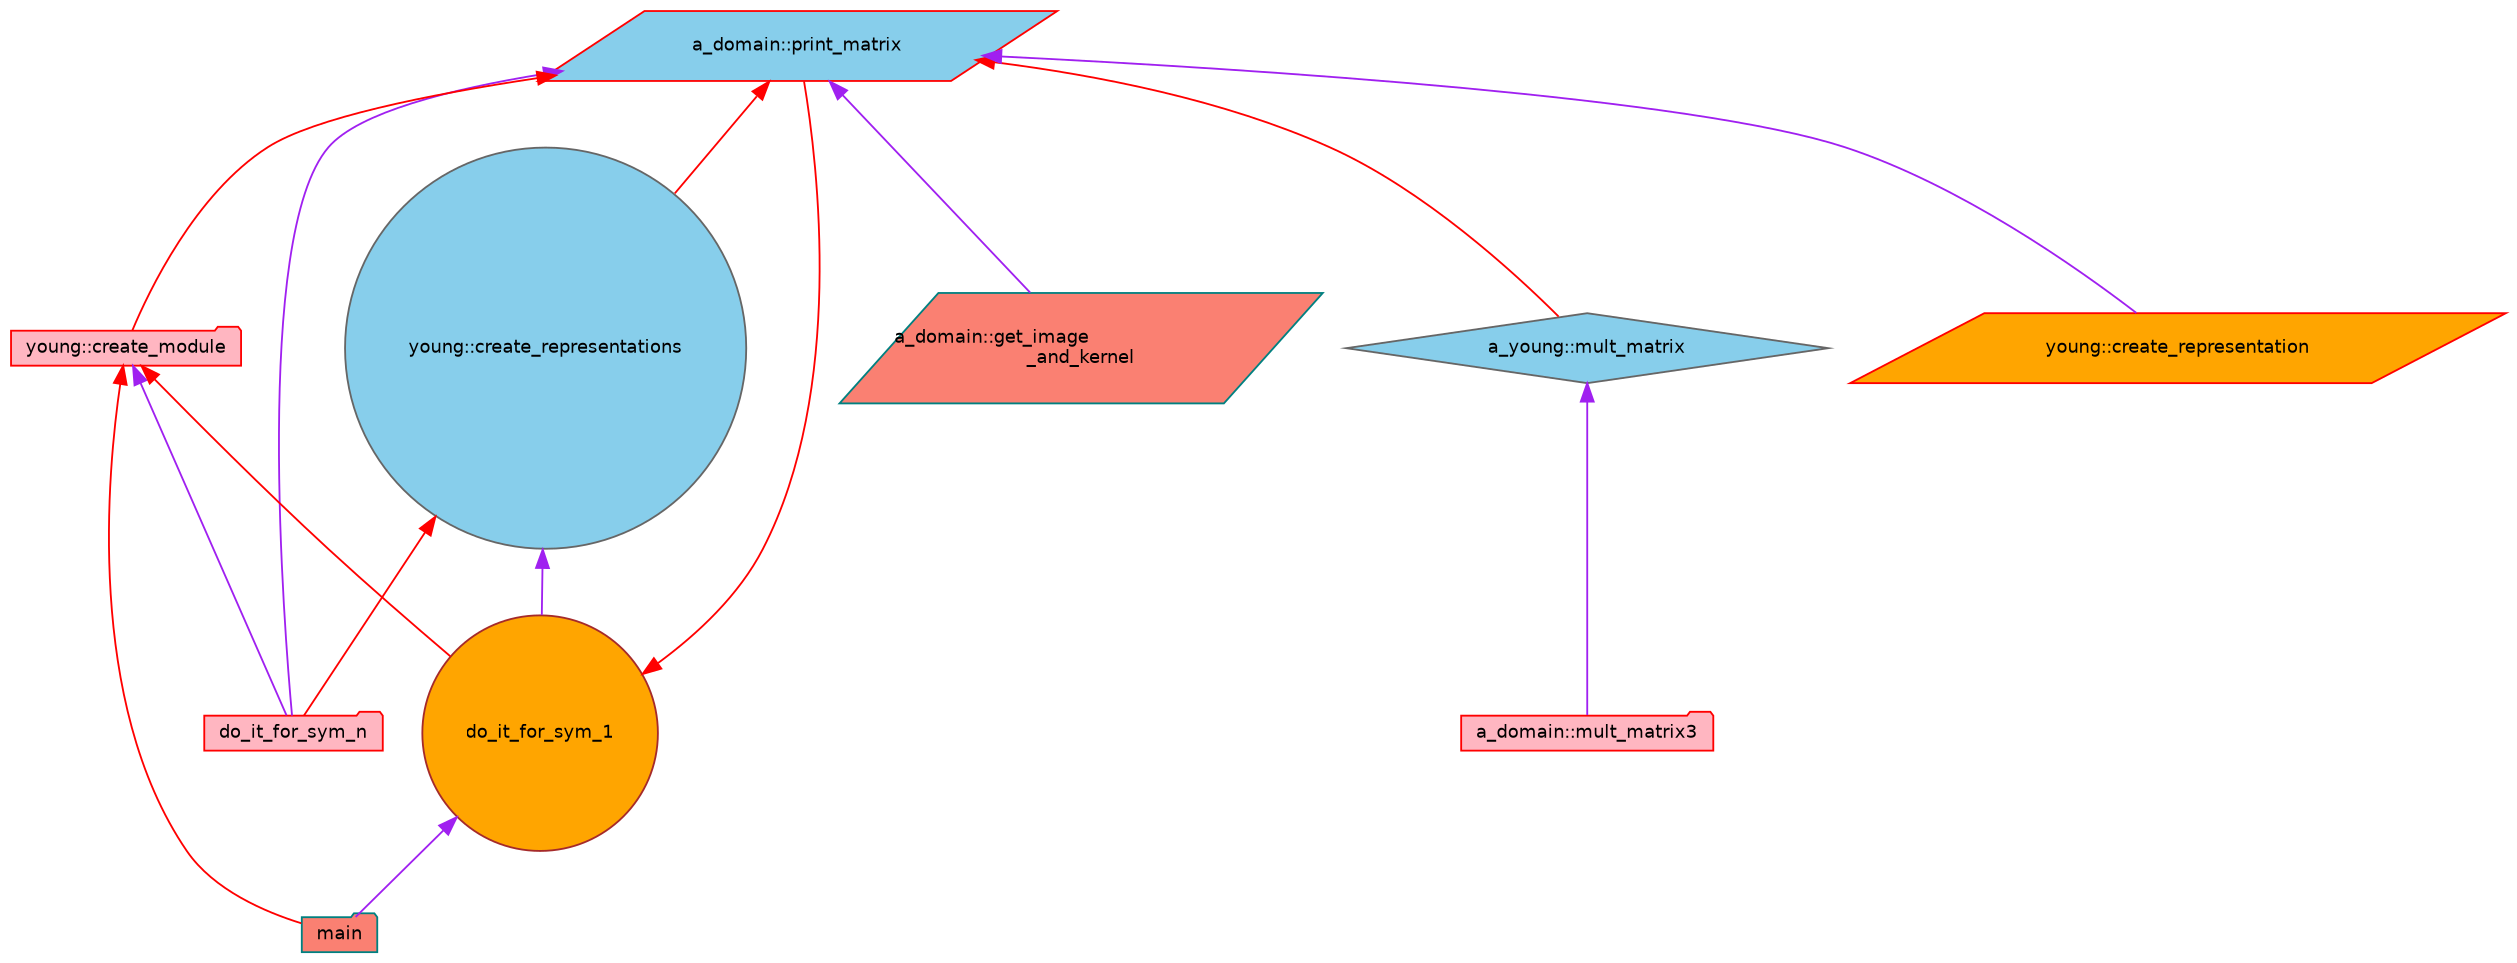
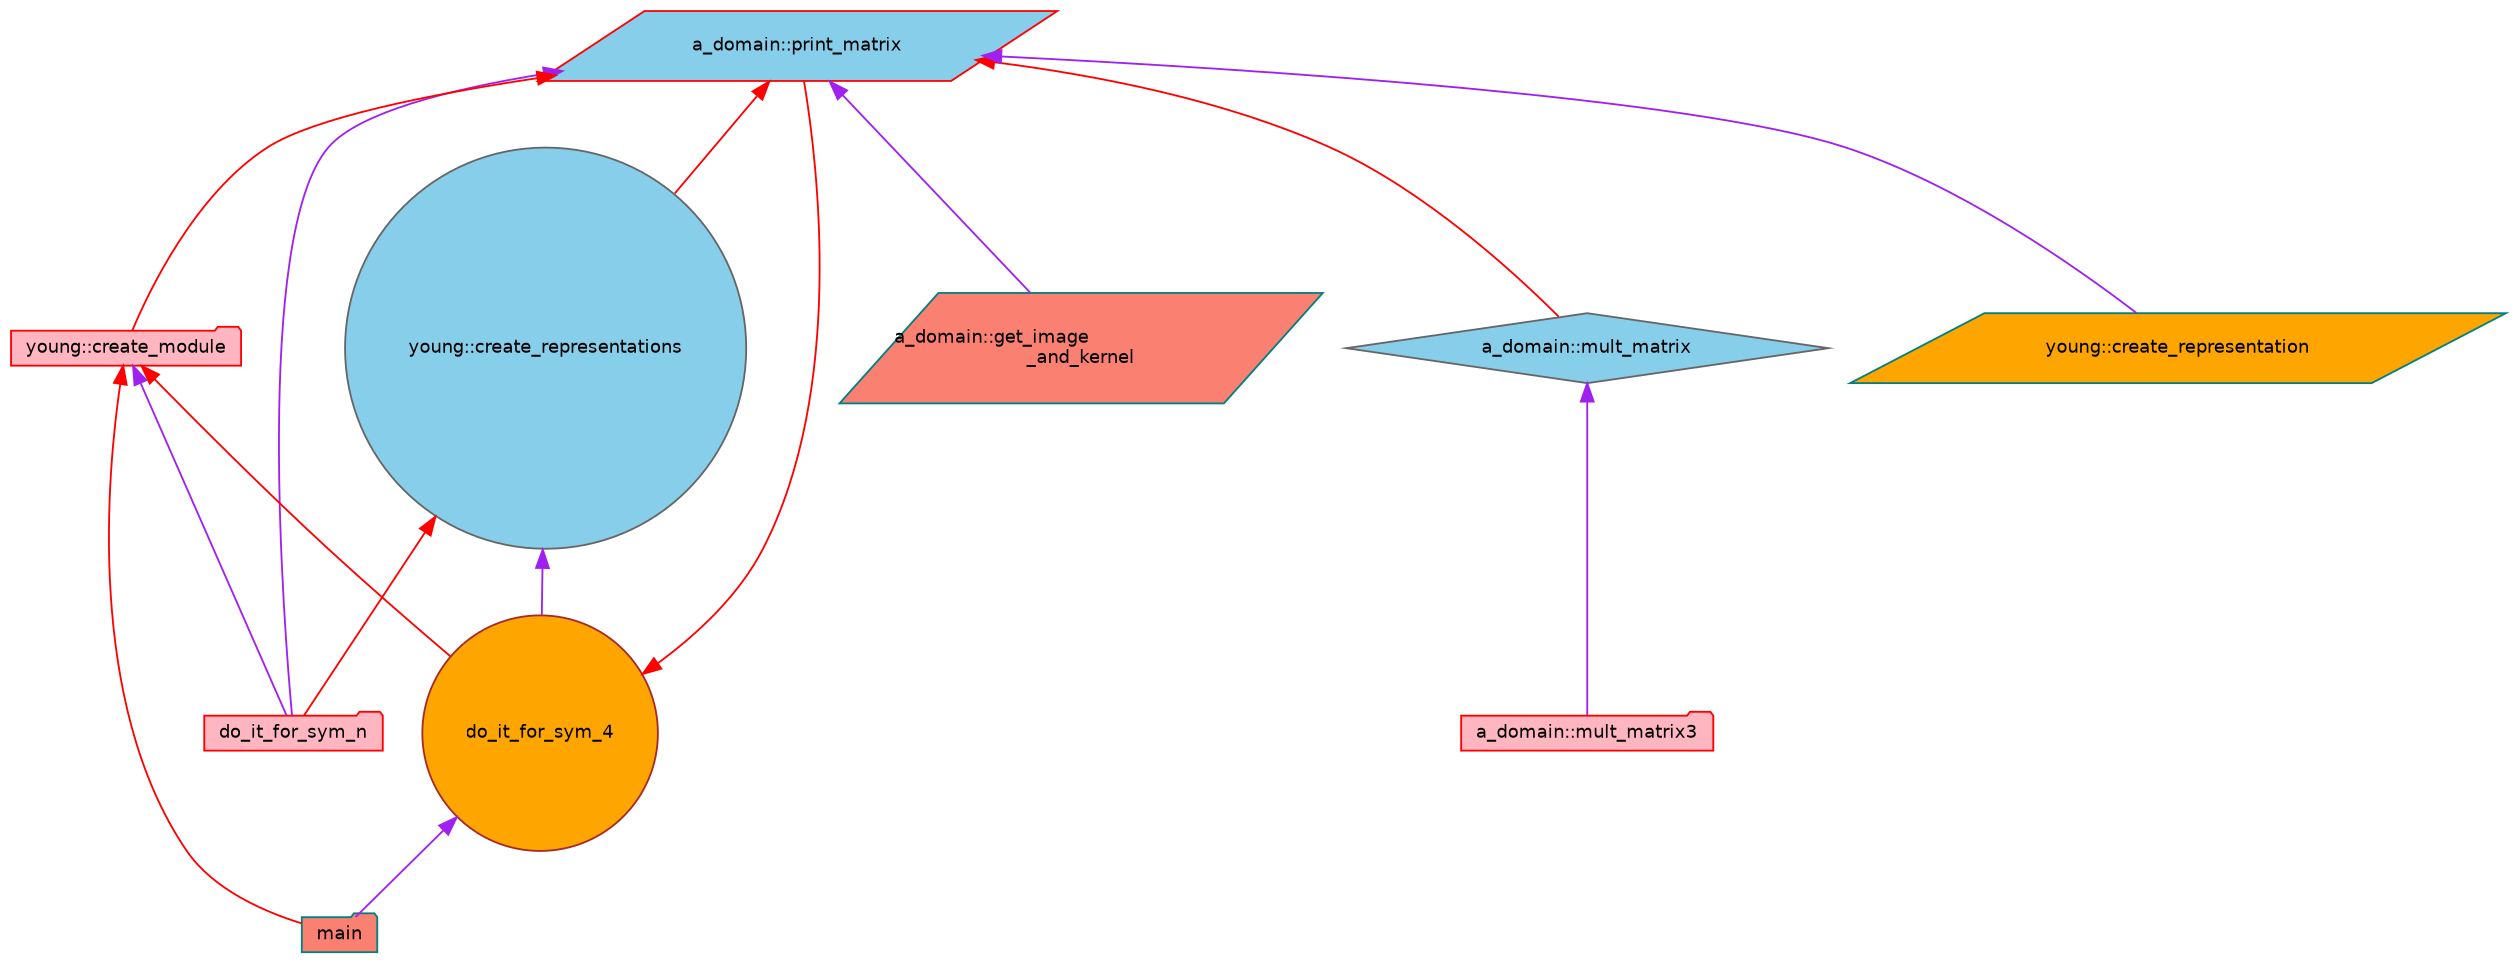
node "a_young::mult_matrix": label "a_young::mult_matrix" -> "a_domain::mult_matrix"
node "young::create_representation": color red -> teal
node "do_it_for_sym_1": label "do_it_for_sym_1" -> "do_it_for_sym_4"
